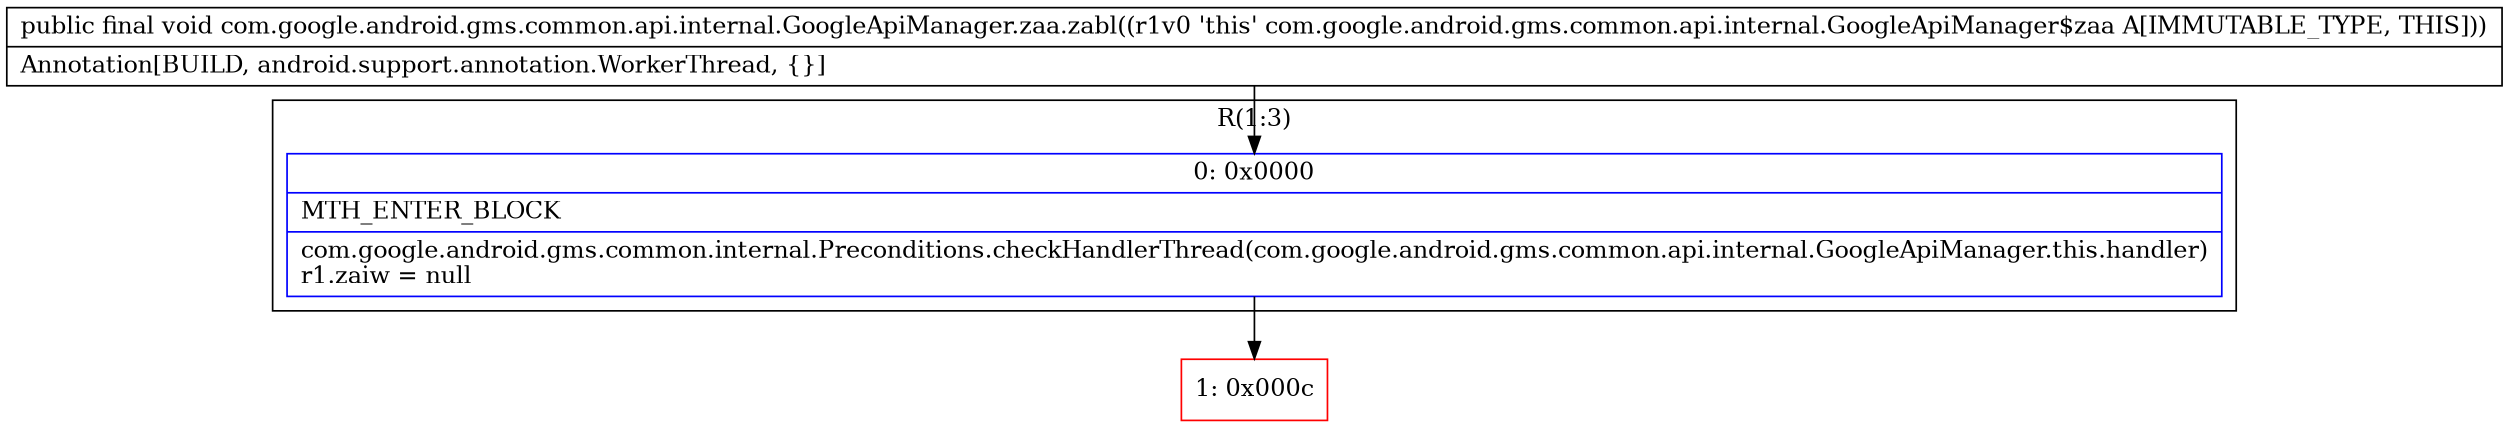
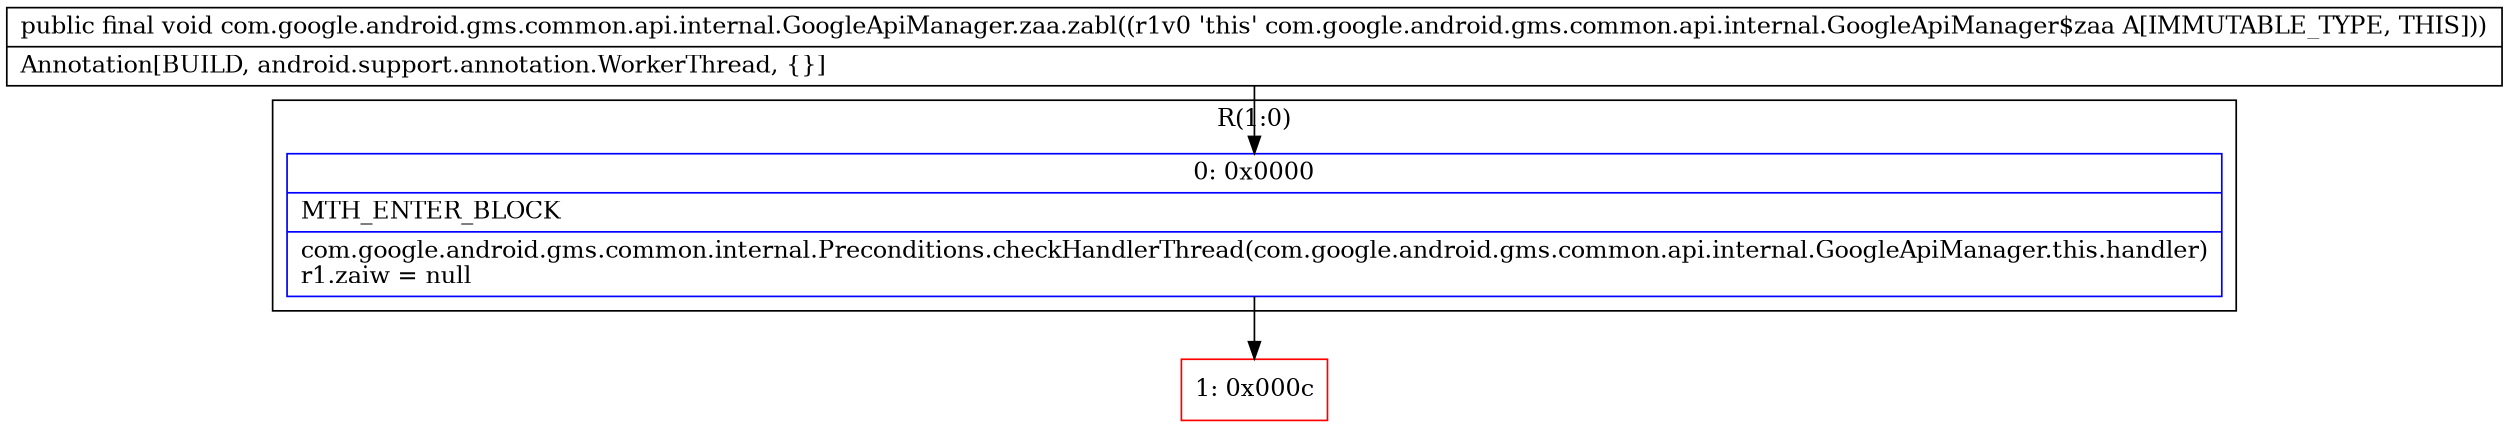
cluster "R(1:3)": label "R(1:3)" -> "R(1:0)"
